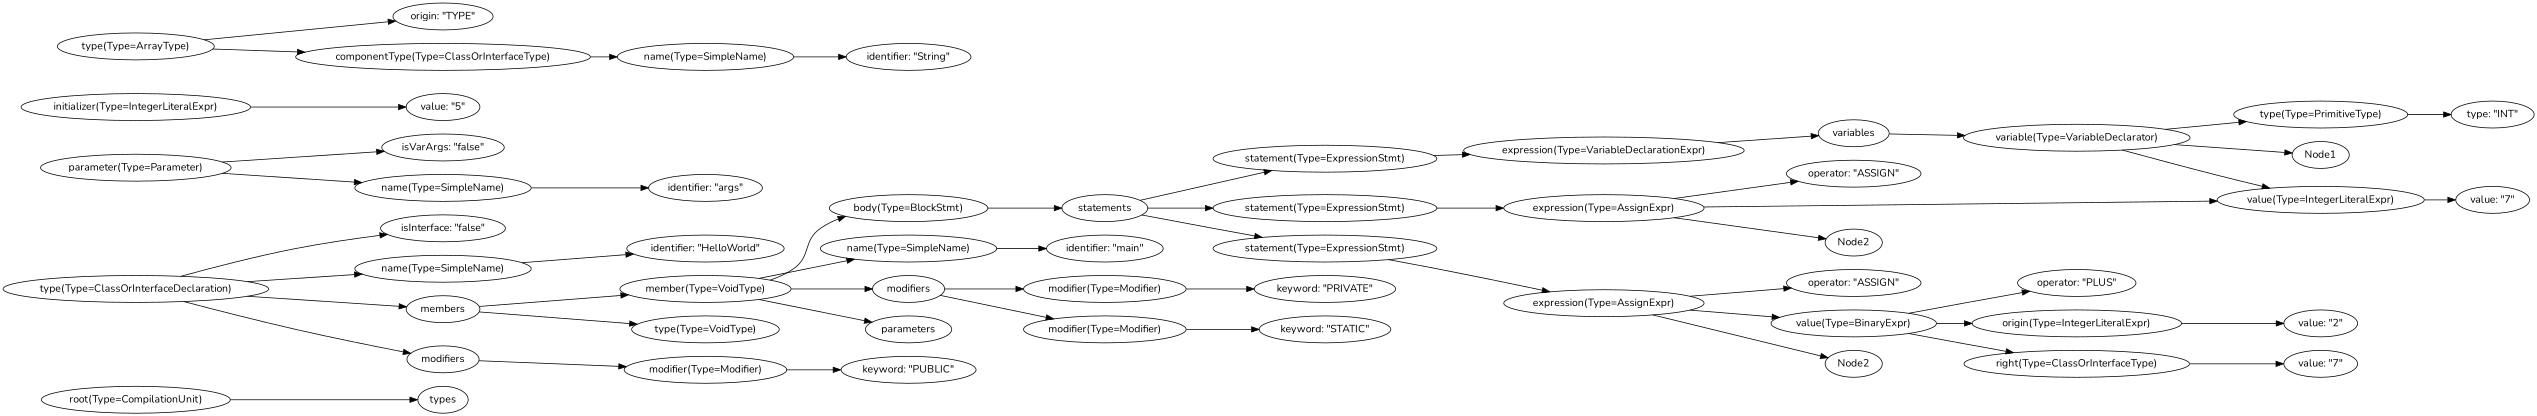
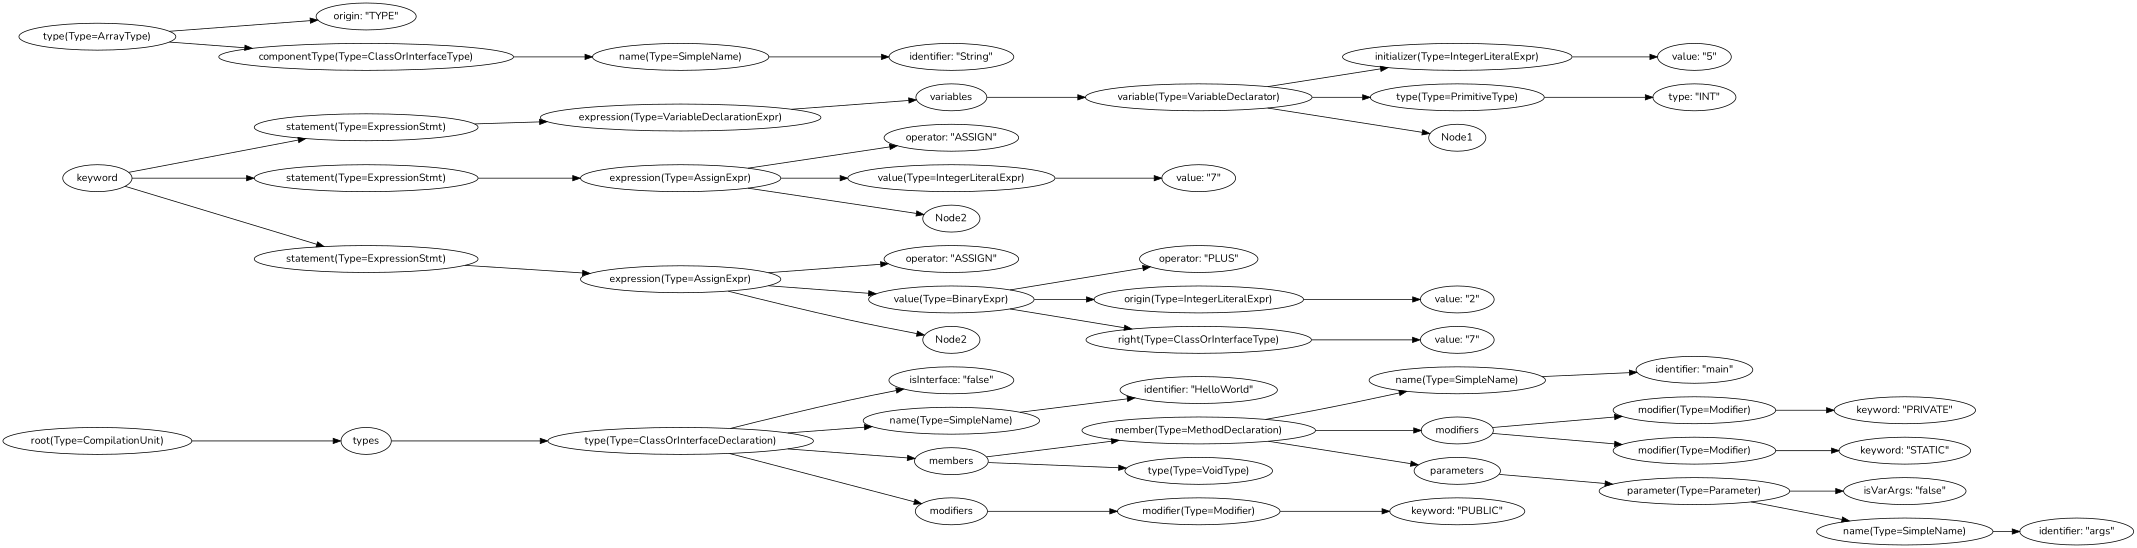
edge "variable(Type=VariableDeclarator)" -> "value(Type=IntegerLiteralExpr)": now "variable(Type=VariableDeclarator)" -> "initializer(Type=IntegerLiteralExpr)"
node "body(Type=BlockStmt)": removed
node "statements": label "statements" -> "keyword"
node "member(Type=VoidType)": label "member(Type=VoidType)" -> "member(Type=MethodDeclaration)"
edge "types" -> "type(Type=ClassOrInterfaceDeclaration)": added
edge "parameters" -> "parameter(Type=Parameter)": added
